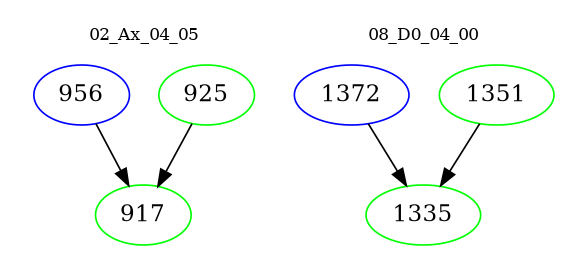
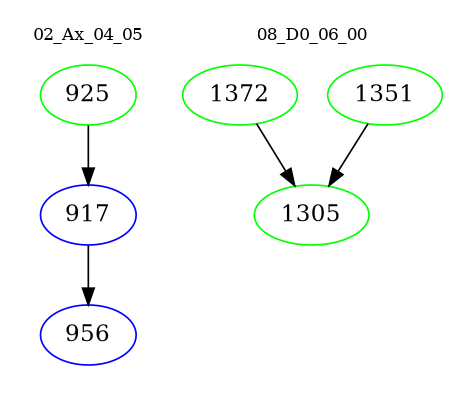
cluster "08_D0_04_00": label "08_D0_04_00" -> "08_D0_06_00"
node "1372": color blue -> green
edge "956" -> "917": reversed
node "917": color green -> blue
node "1335": label "1335" -> "1305"
